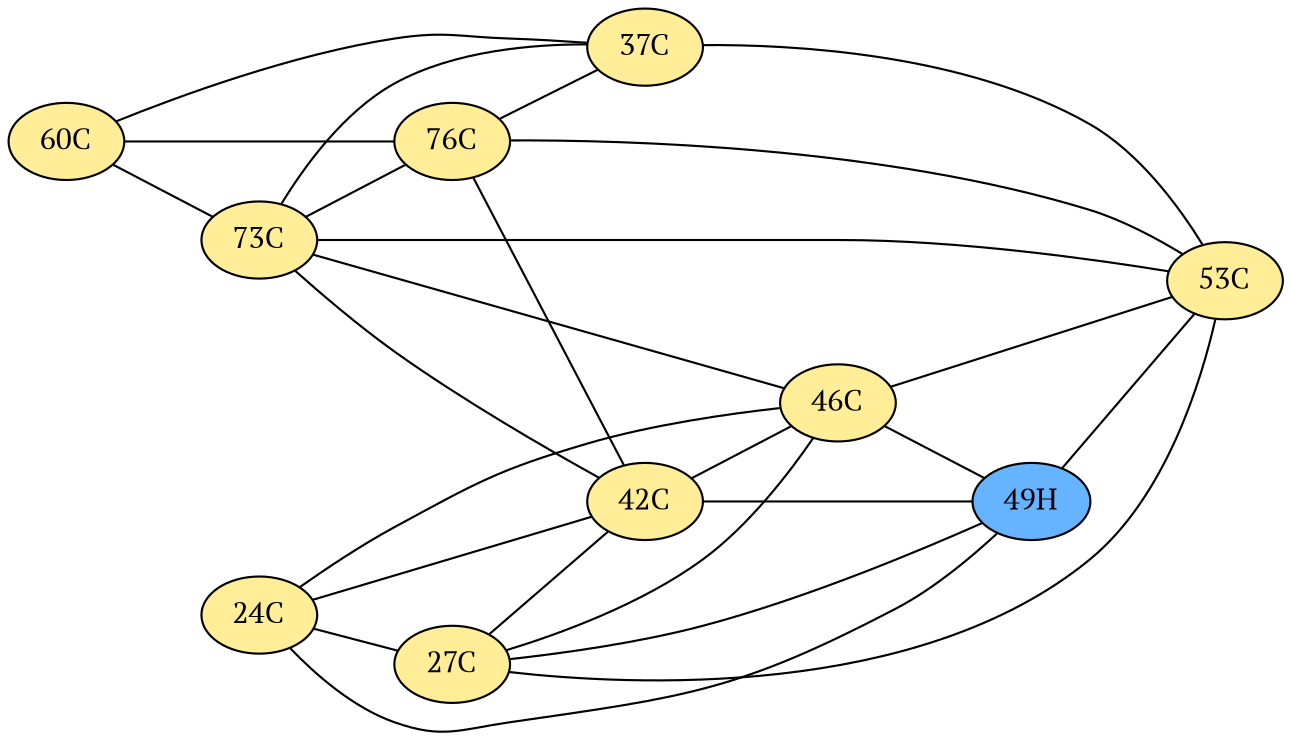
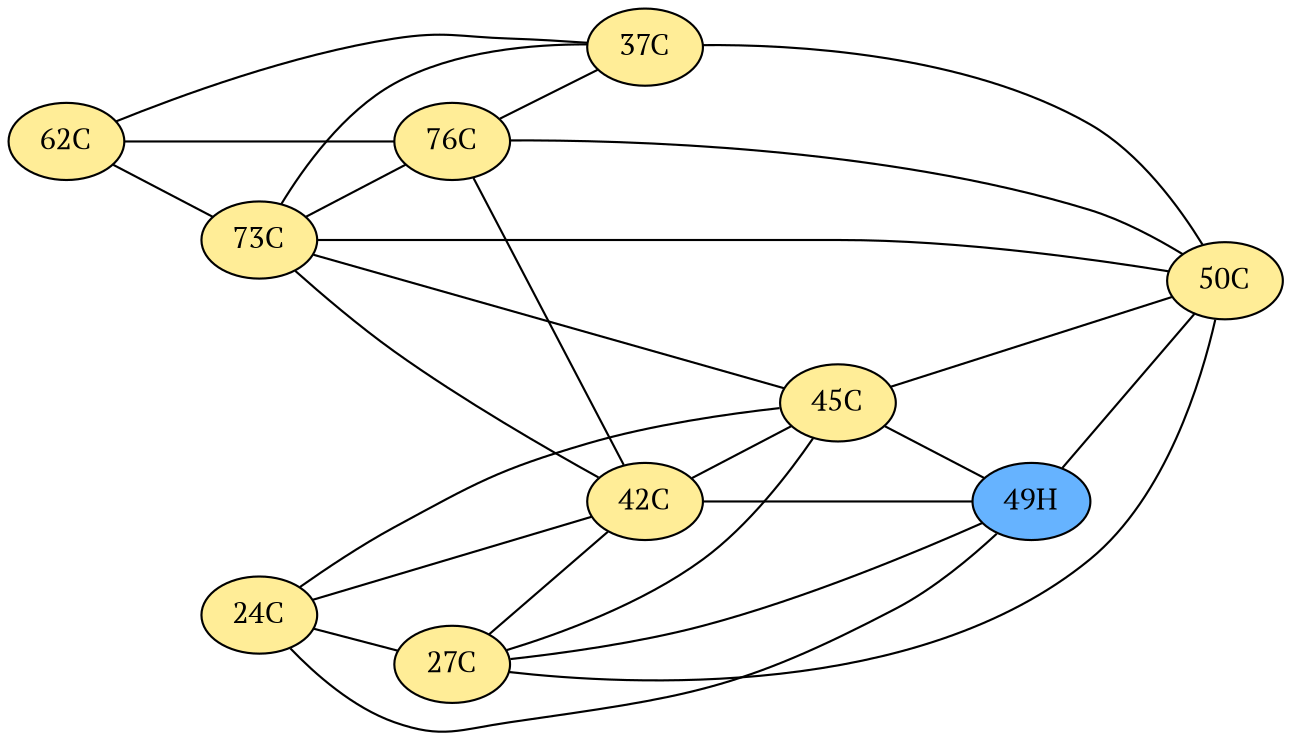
node "60C": label "60C" -> "62C"
node "53C": label "53C" -> "50C"
node "46C": label "46C" -> "45C"
